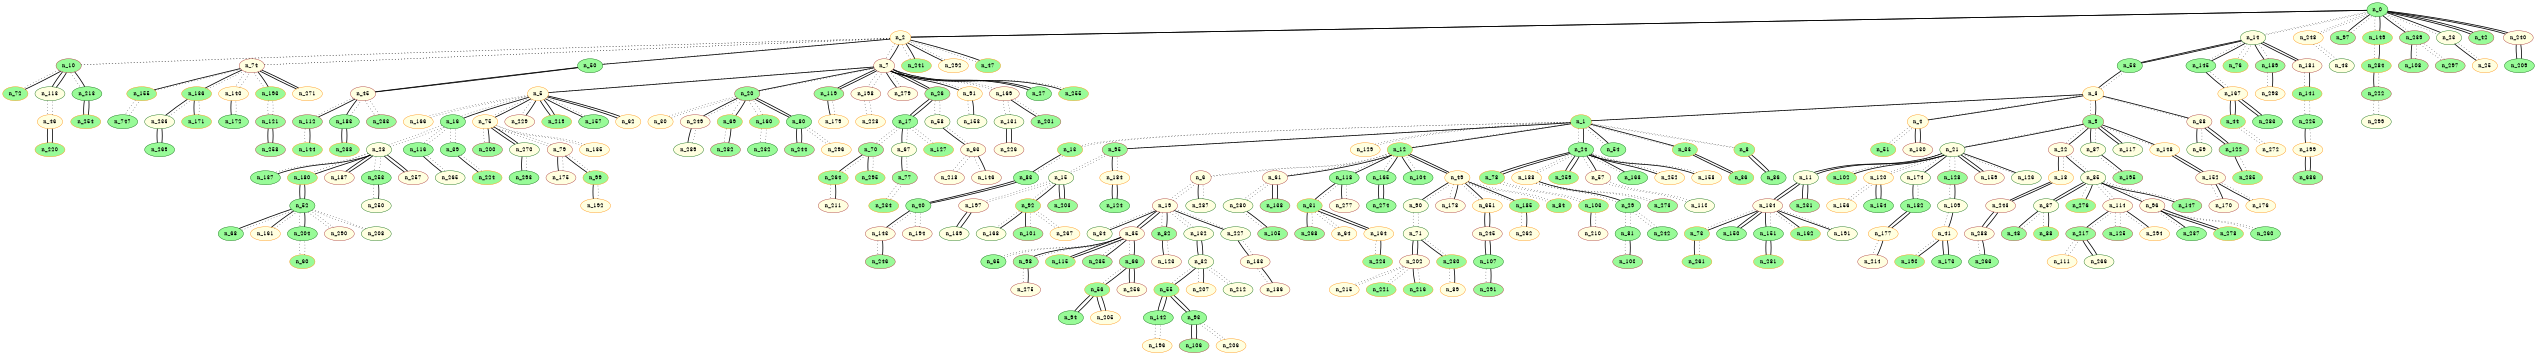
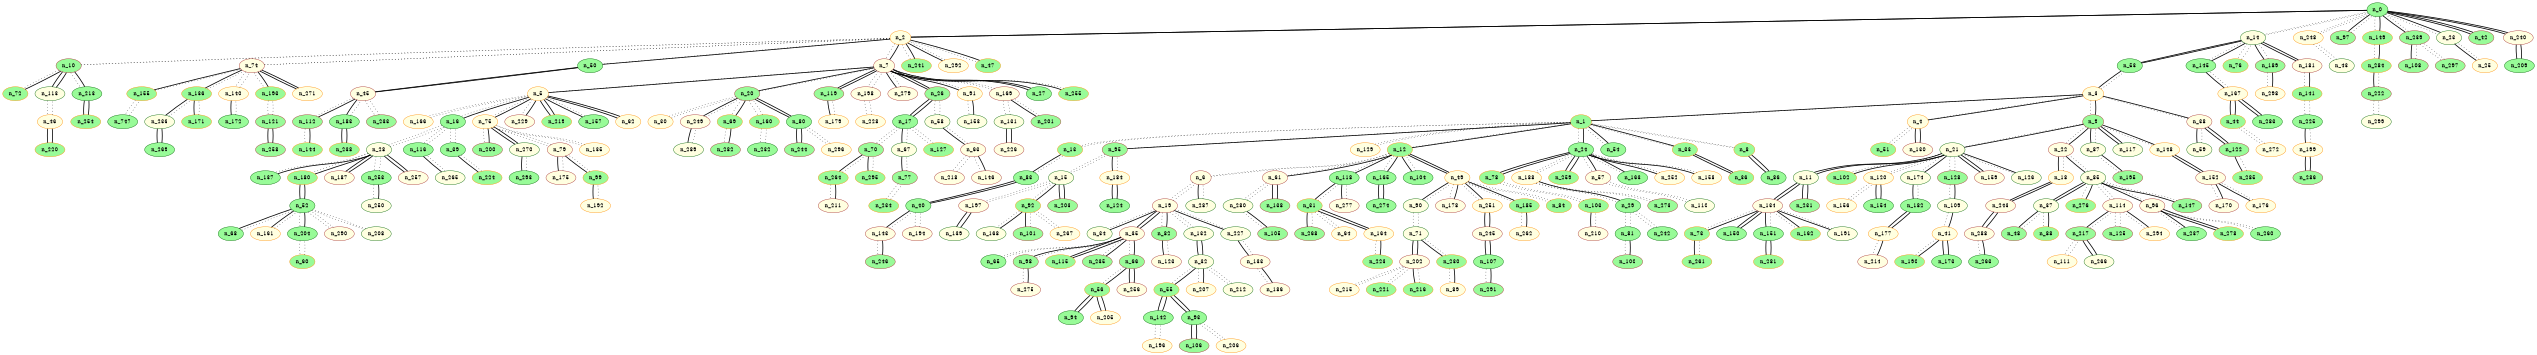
node "n_686": label "n_686" -> "n_286"
node "n_651": label "n_651" -> "n_251"
